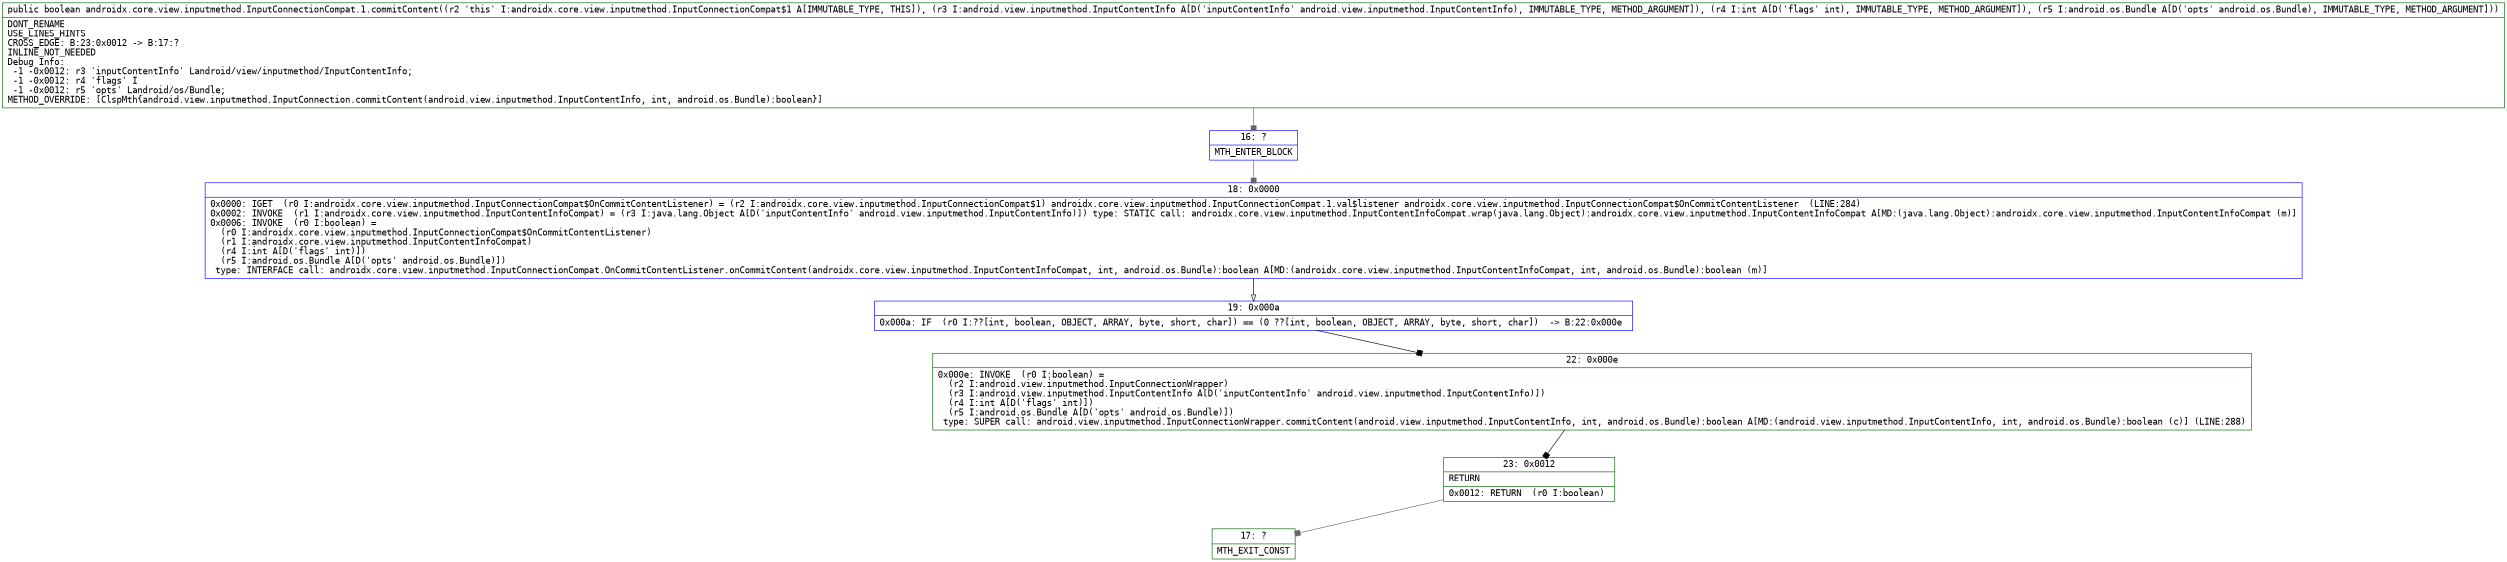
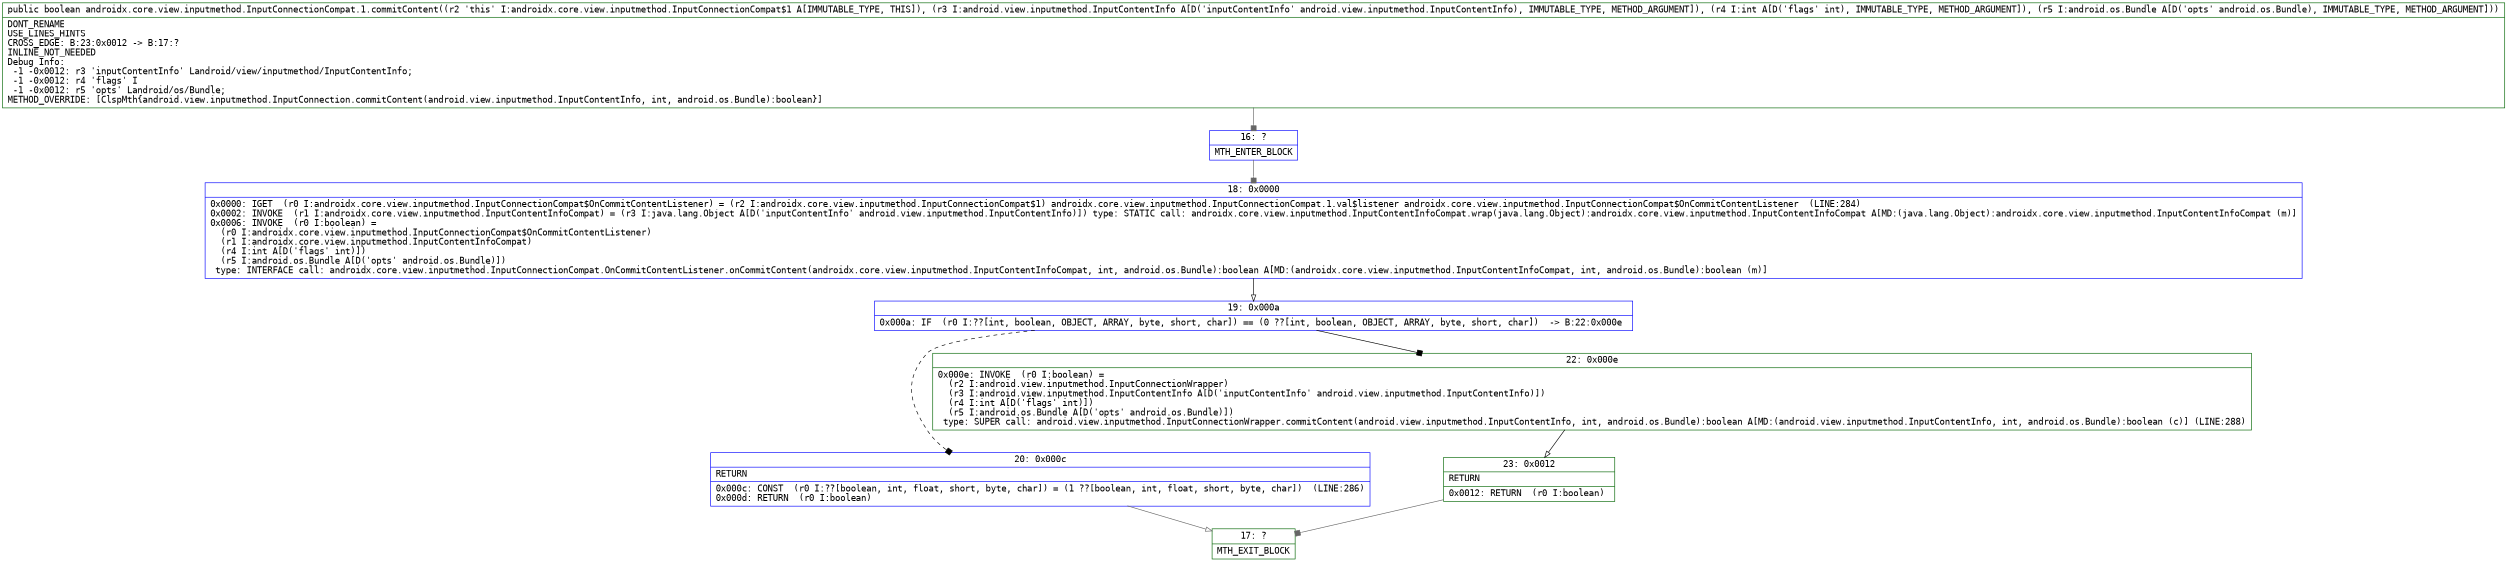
edge "22: 0x000e" -> "23: 0x0012": arrowhead box -> onormal
node "20: 0x000c": added
node "17: ?": text "MTH_EXIT_CONST" -> "MTH_EXIT_BLOCK"
